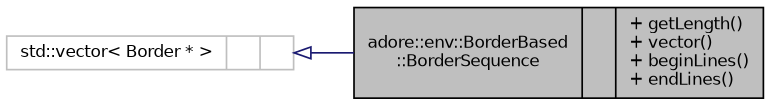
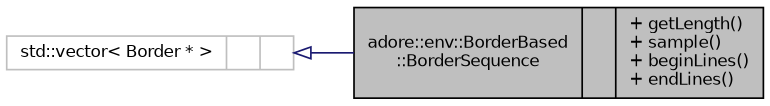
node "adore::env::BorderBased": text "+ vector()" -> "+ sample()"
